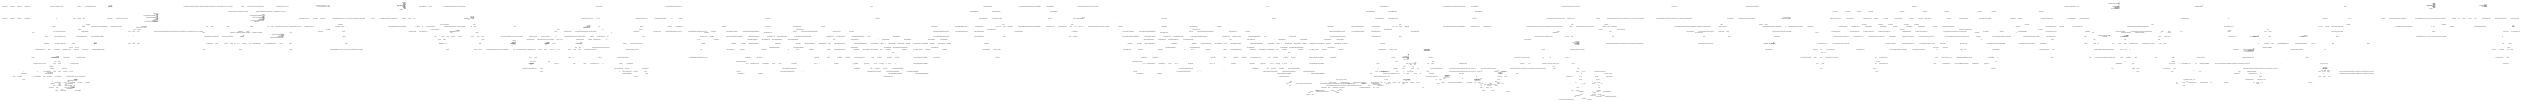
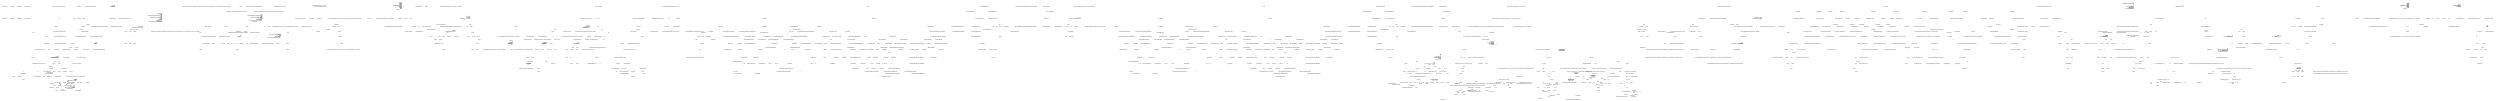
edge "CommandLine.Core.TokenPartitions" -> "this.errors = errors": now "CommandLine.Core.TokenPartitions" -> "tokens"
node "TypeDescriptor.Create(second.TargetType, second.Max)": added
